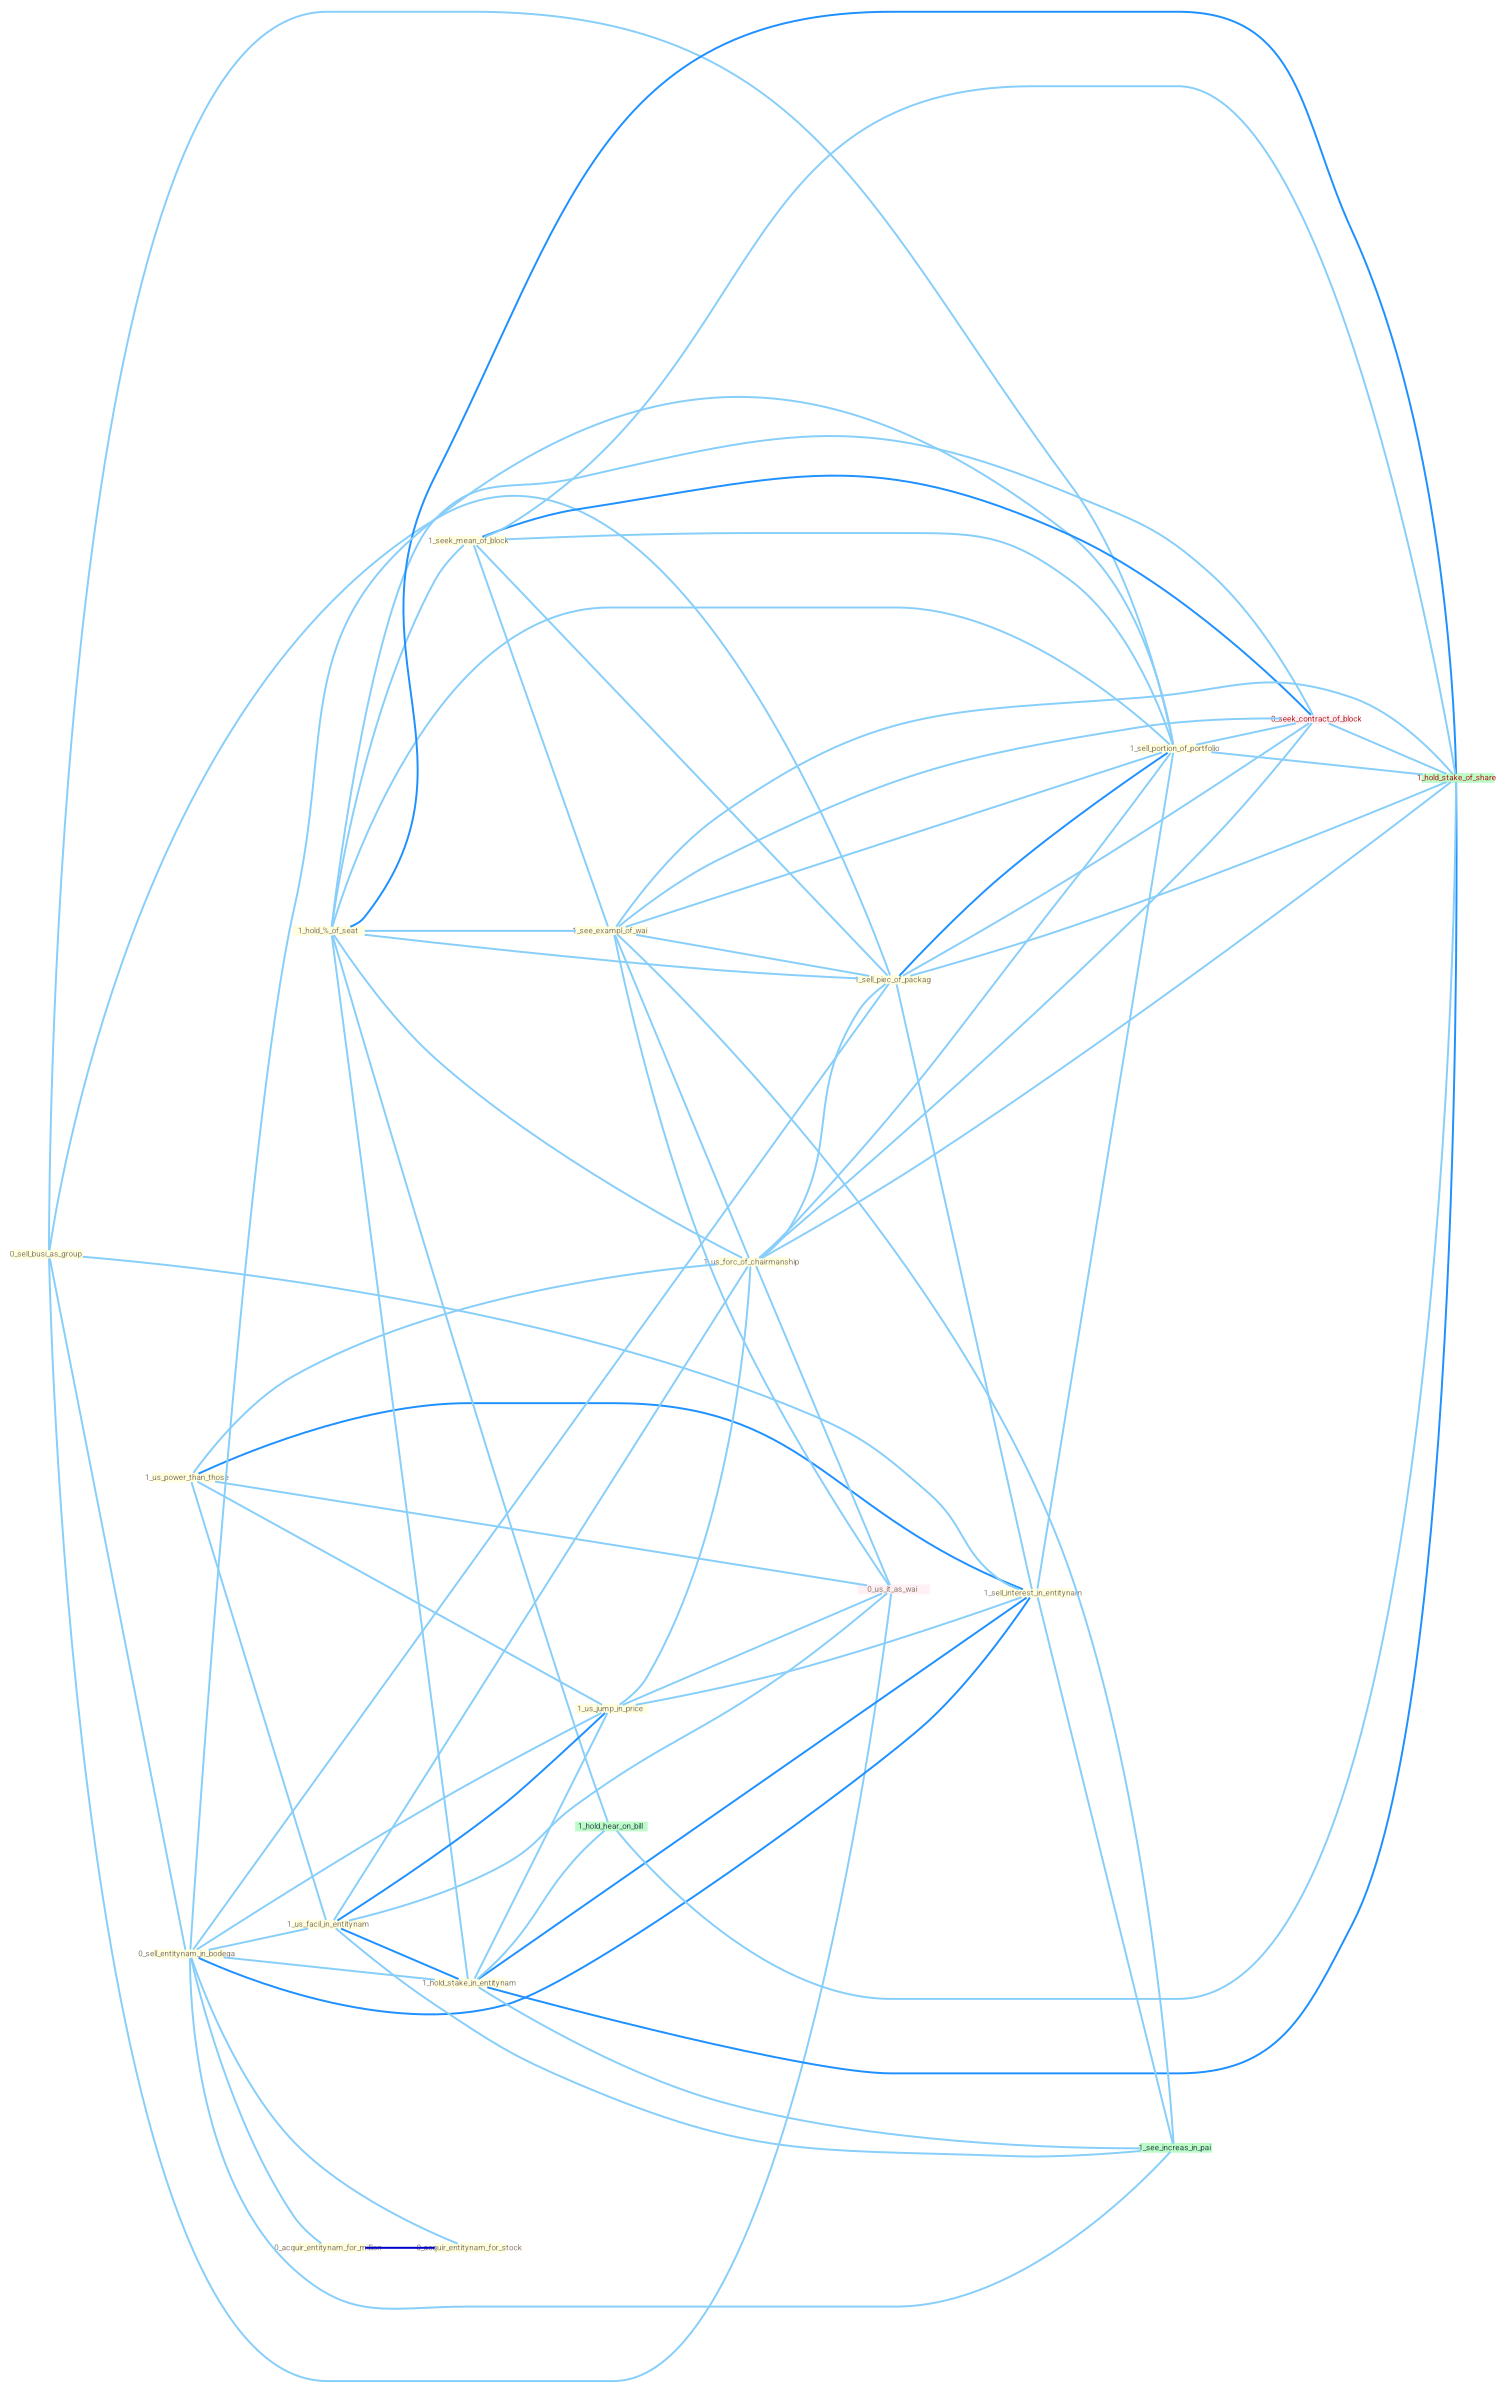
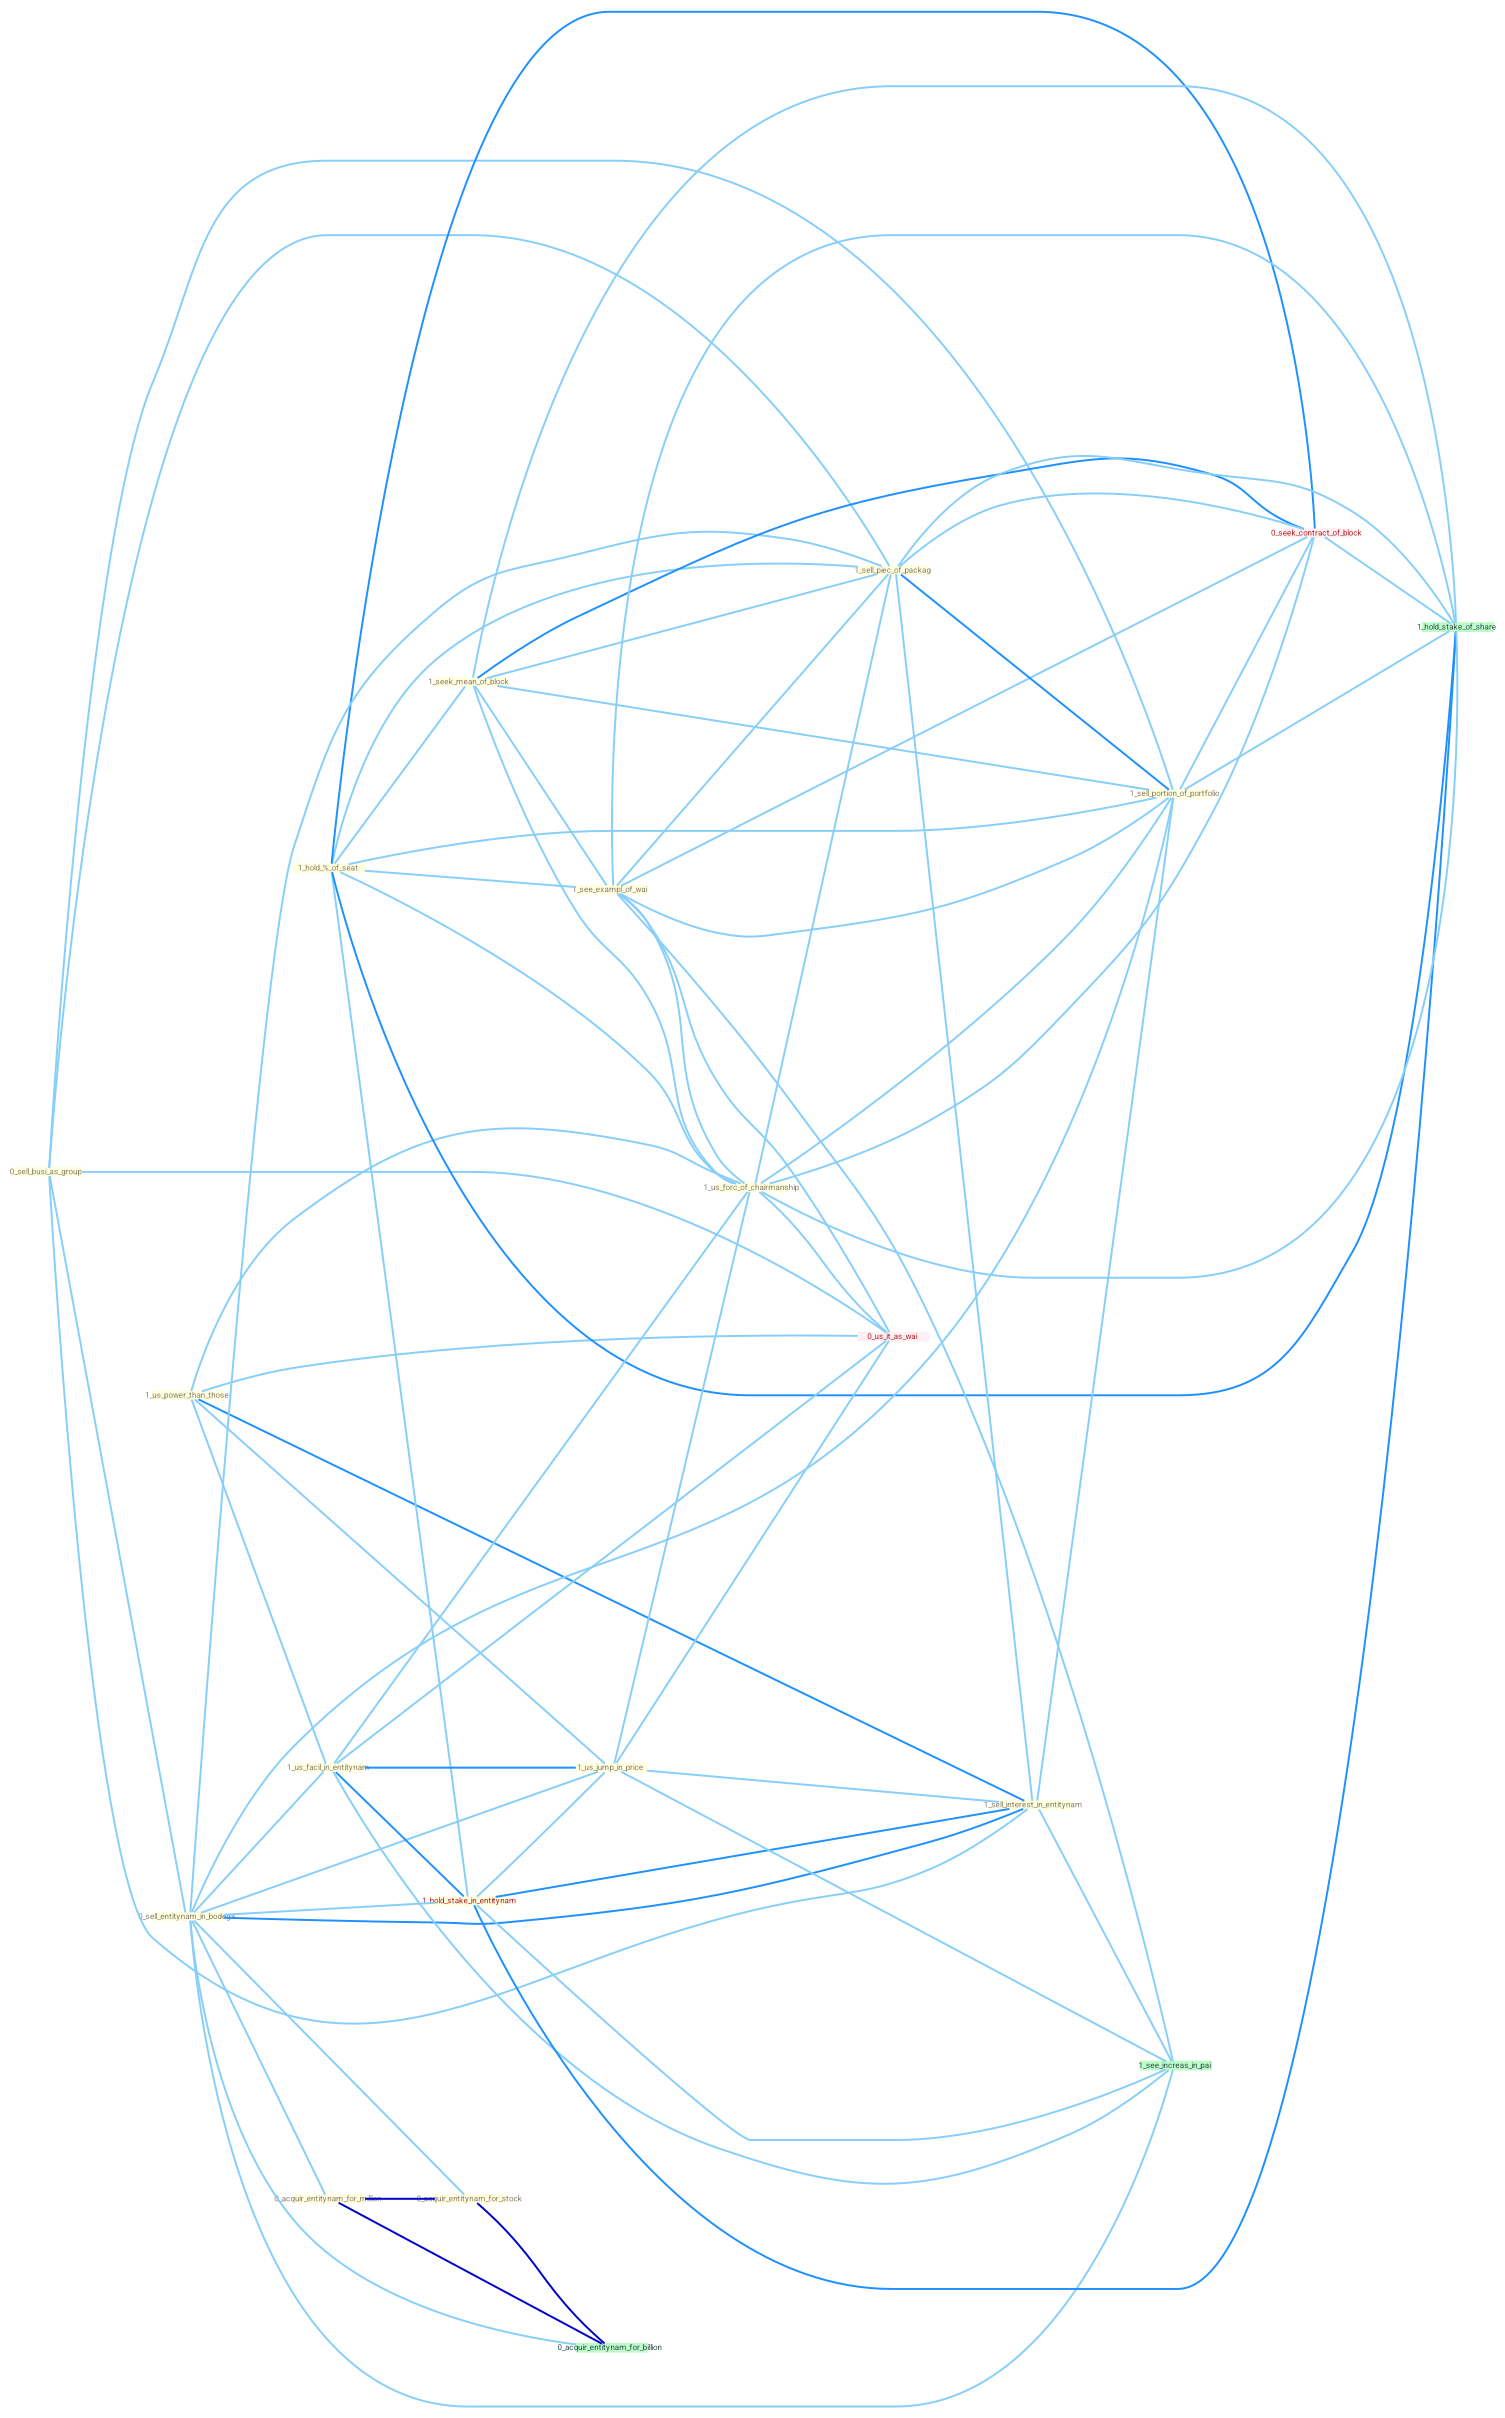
edge "0_seek_contract_of_block" -- "1_hold_%_of_seat": color #87cefa -> #1e90ff
node "1_hold_stake_of_share": fontcolor #b22222 -> #2f4f4f
edge "1_seek_mean_of_block" -- "1_us_forc_of_chairmanship": added
node "0_us_it_as_wai": fontcolor #8b7d6b -> #b22222
node "1_hold_hear_on_bill": removed
edge "1_us_jump_in_price" -- "1_see_increas_in_pai": added
node "1_hold_stake_in_entitynam": fontcolor #8b7d6b -> #b22222
node "0_acquir_entitynam_for_billion": added
